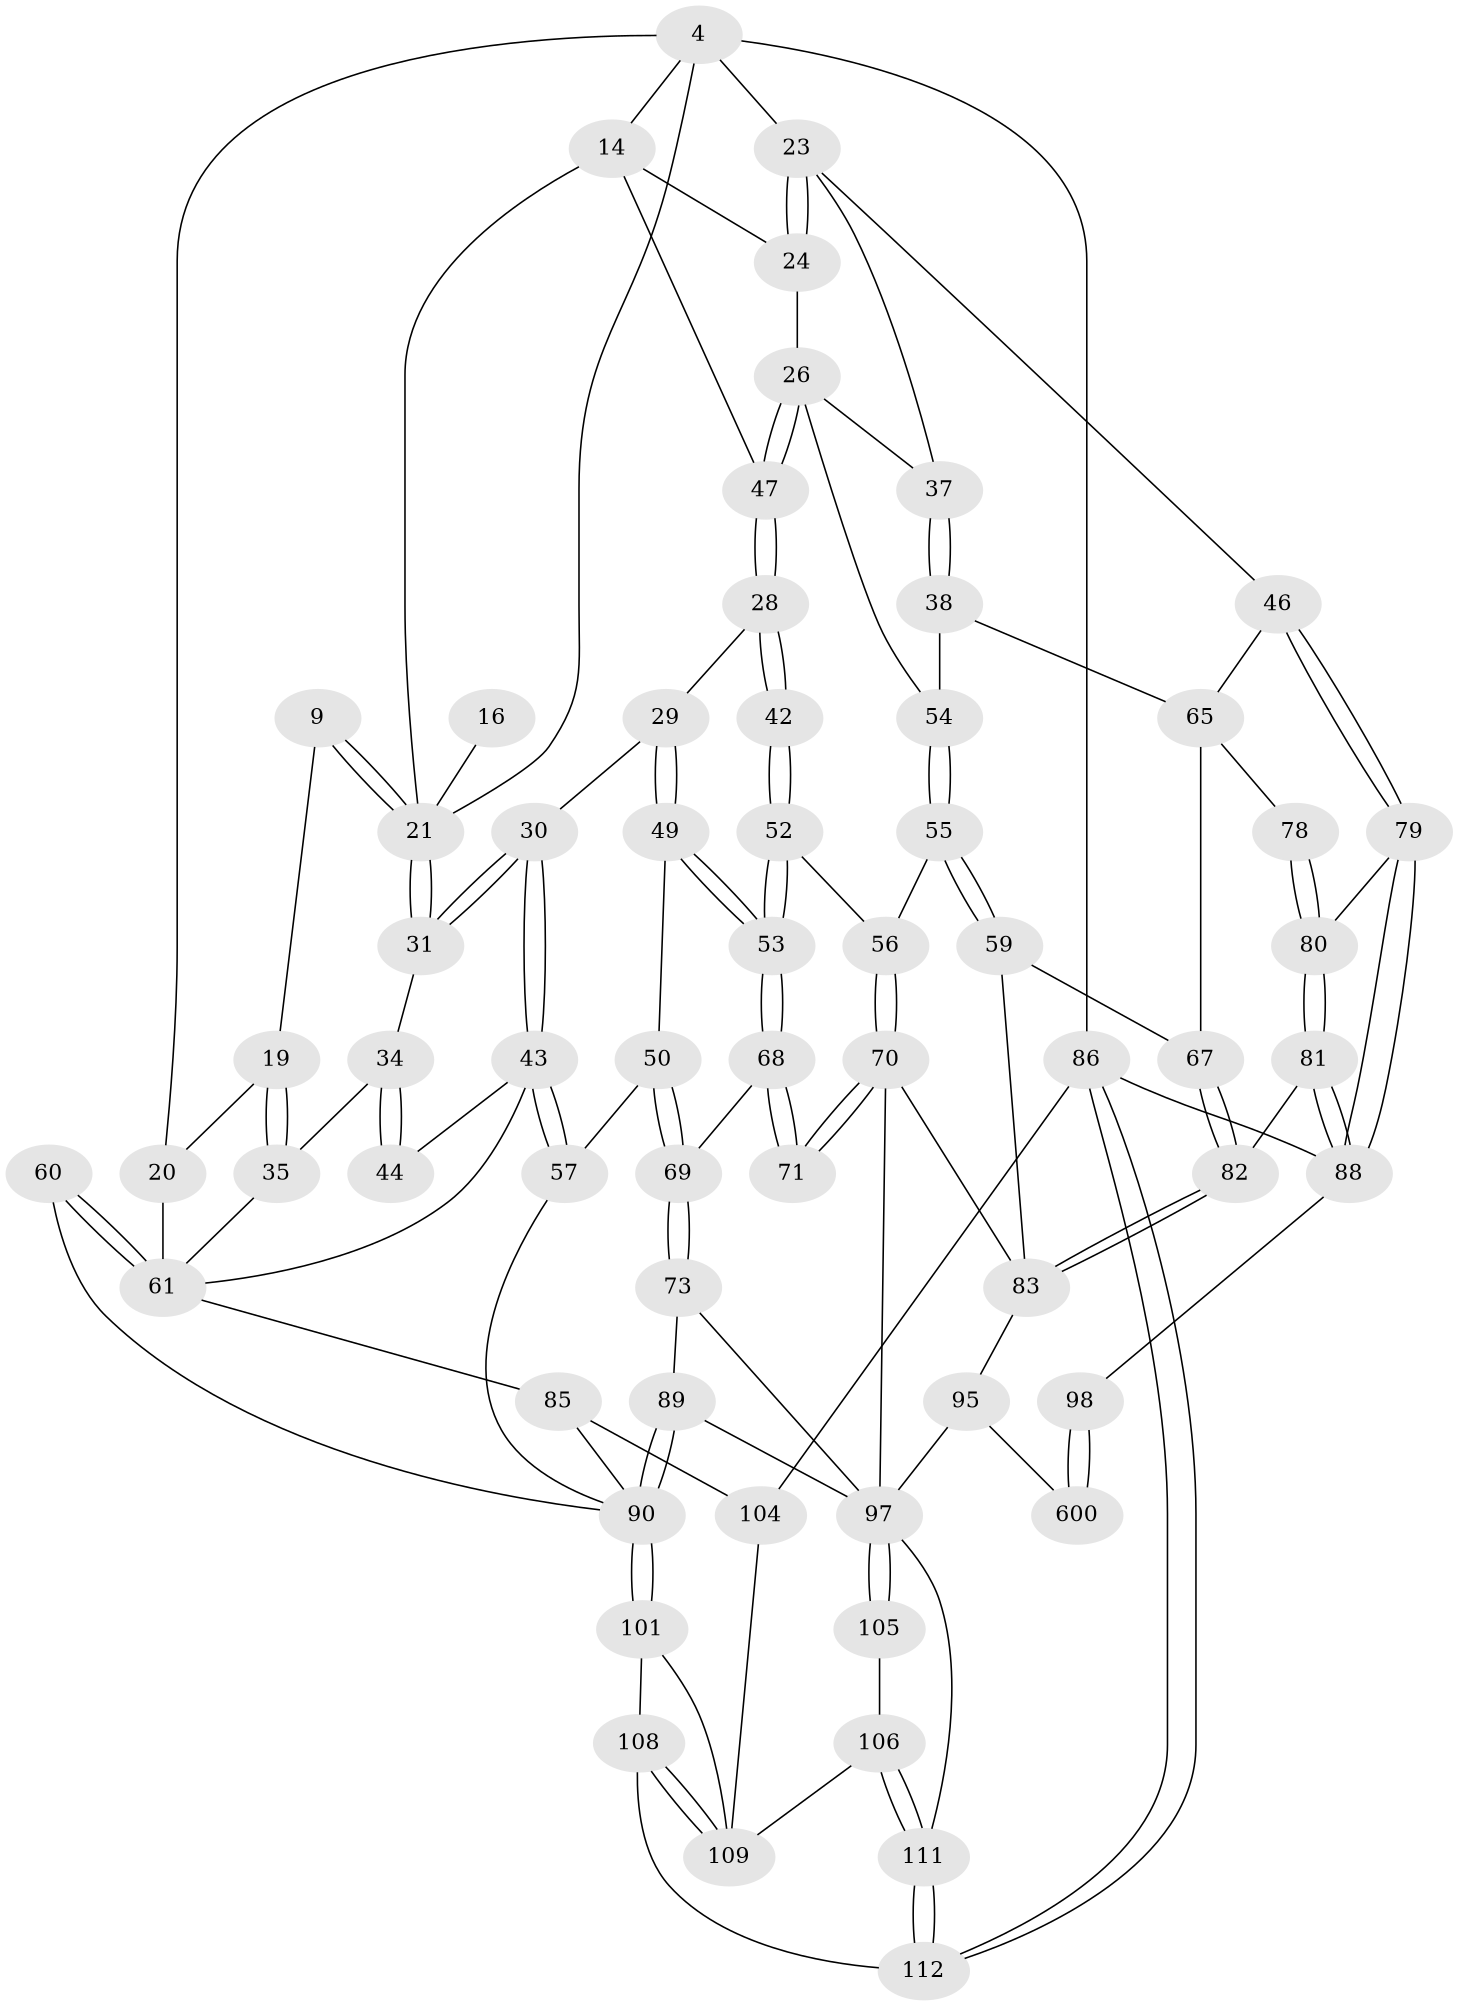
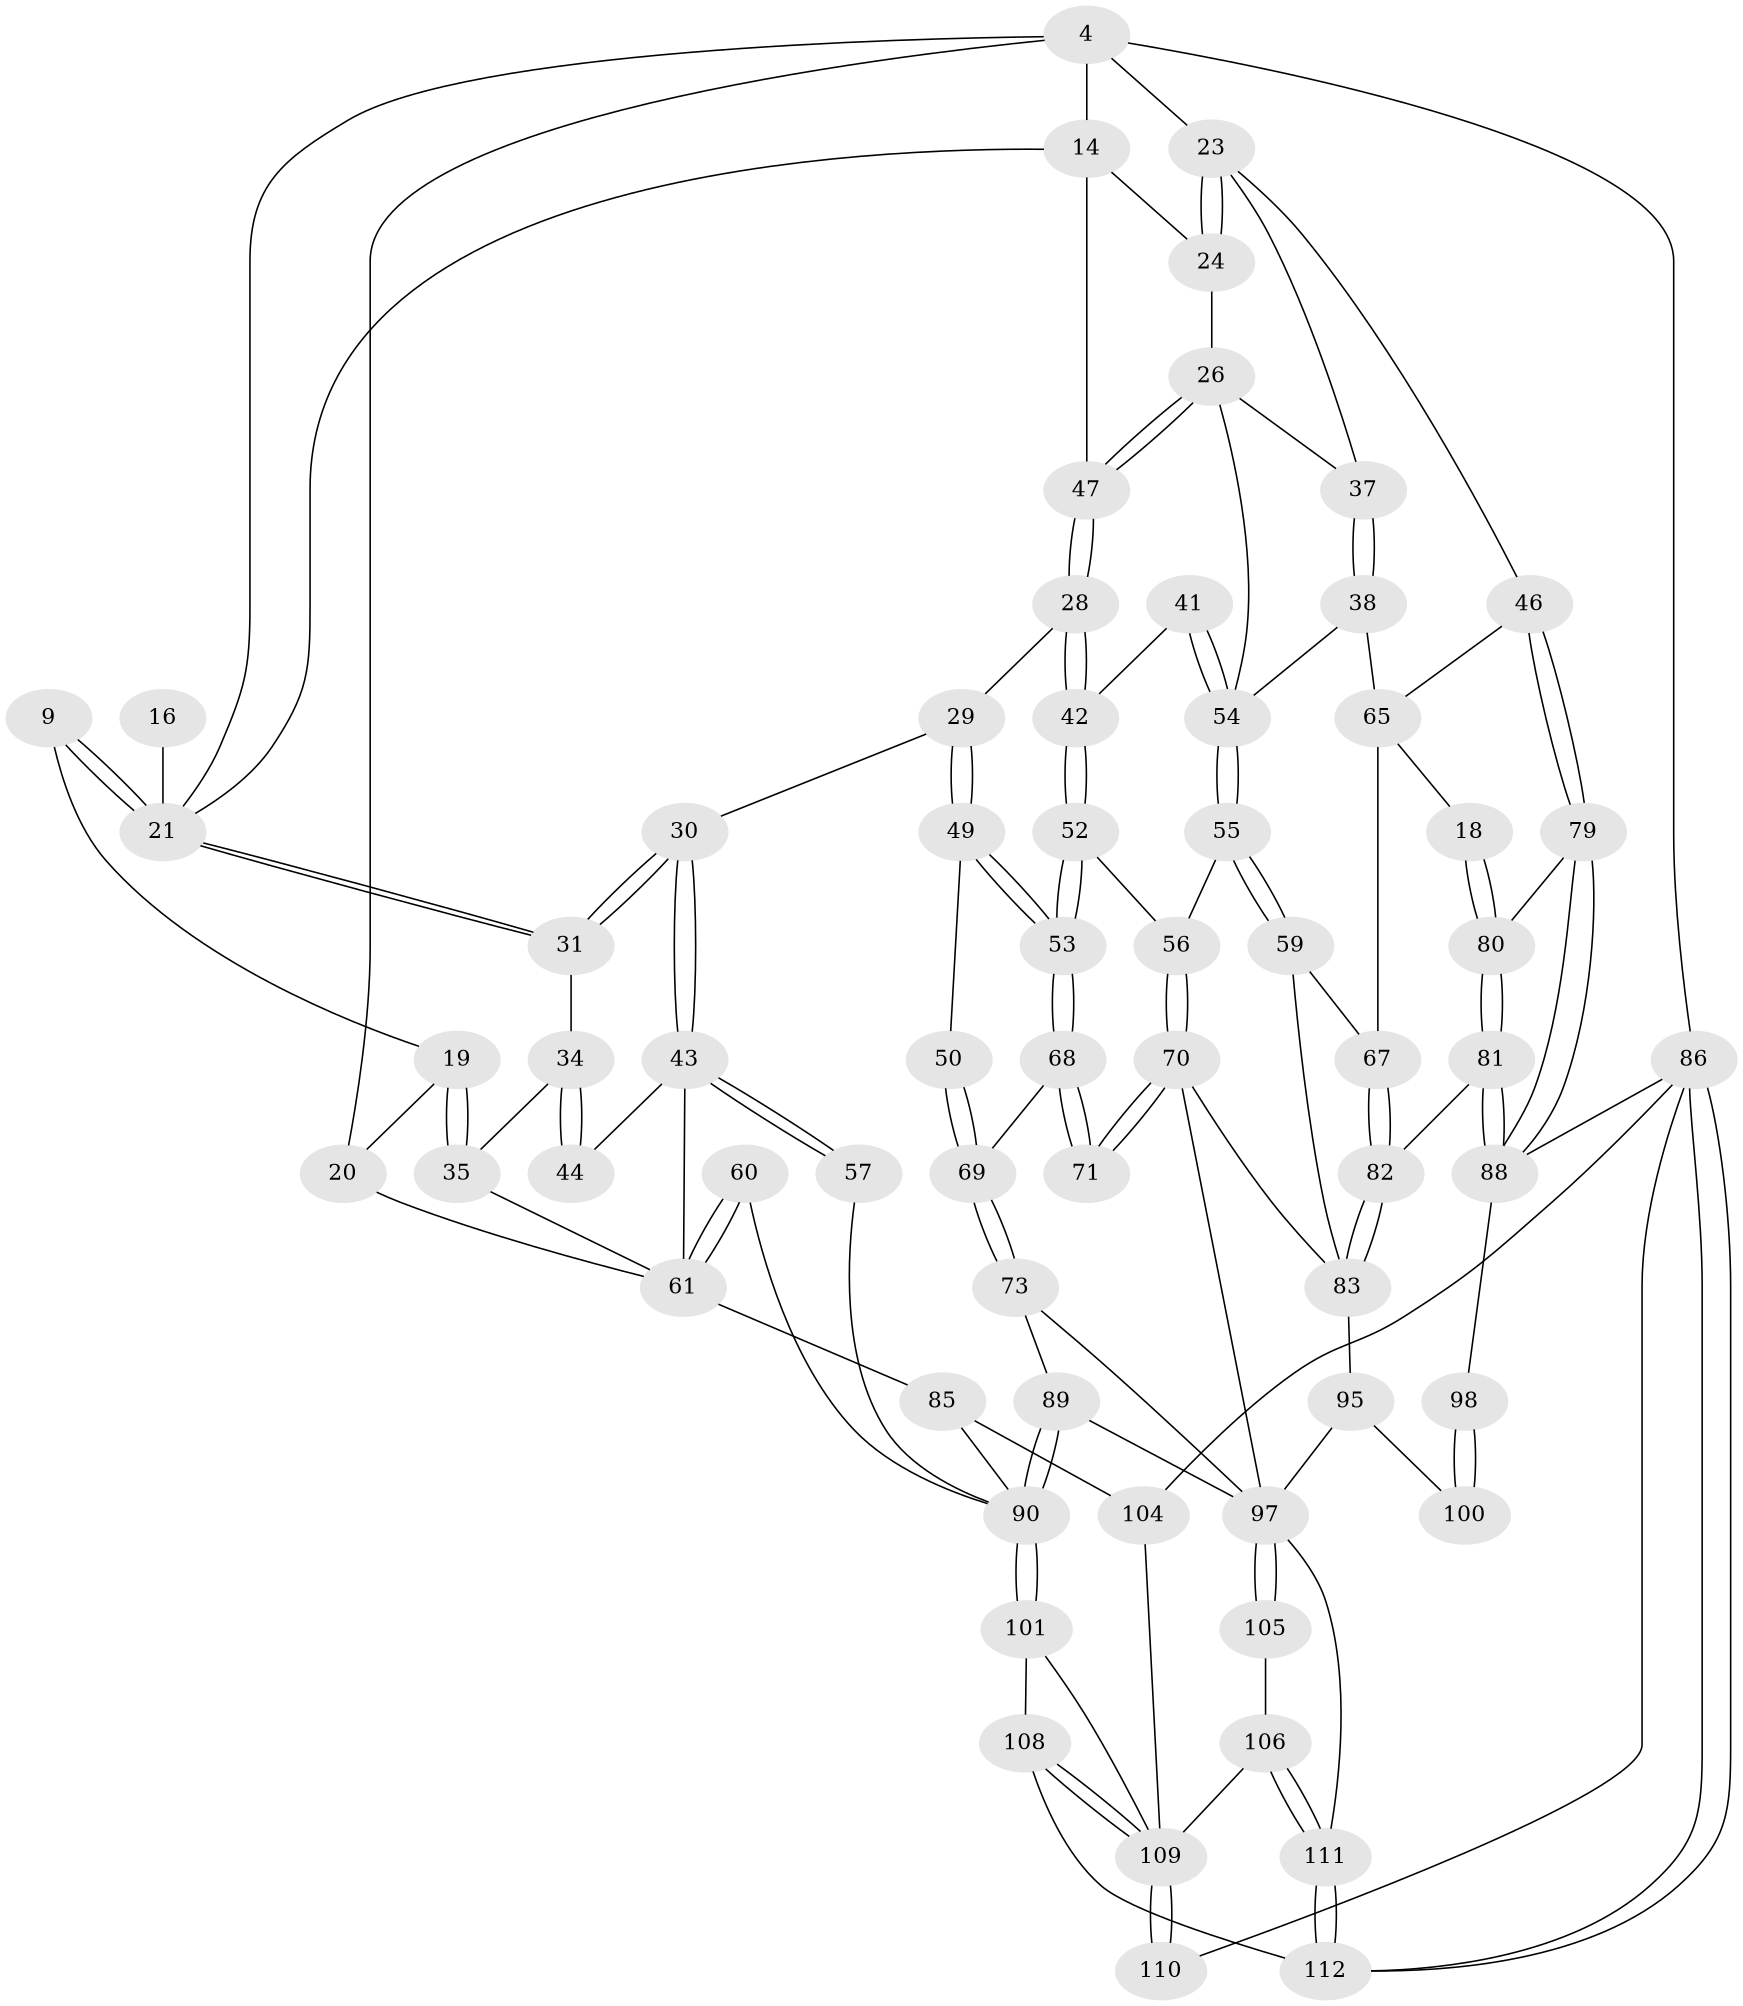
node "41": added
node "78": label "78" -> "18"
edge "50" -- "57": removed
node "600": label "600" -> "100"
node "110": added
